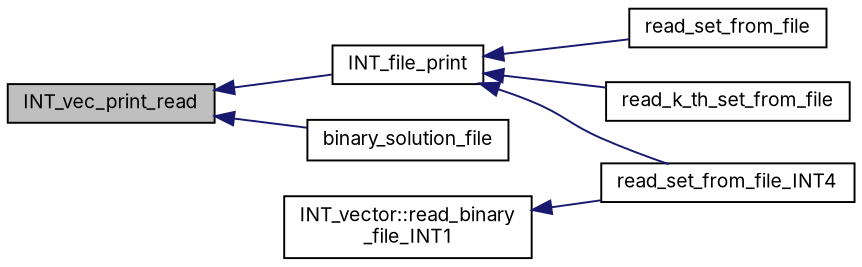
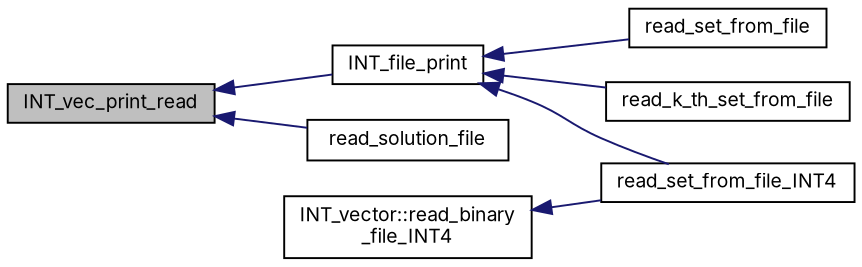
node "binary_solution_file": label "binary_solution_file" -> "read_solution_file"
node "INT_vector::read_binary _file_INT1": label "INT_vector::read_binary _file_INT1" -> "INT_vector::read_binary _file_INT4"
